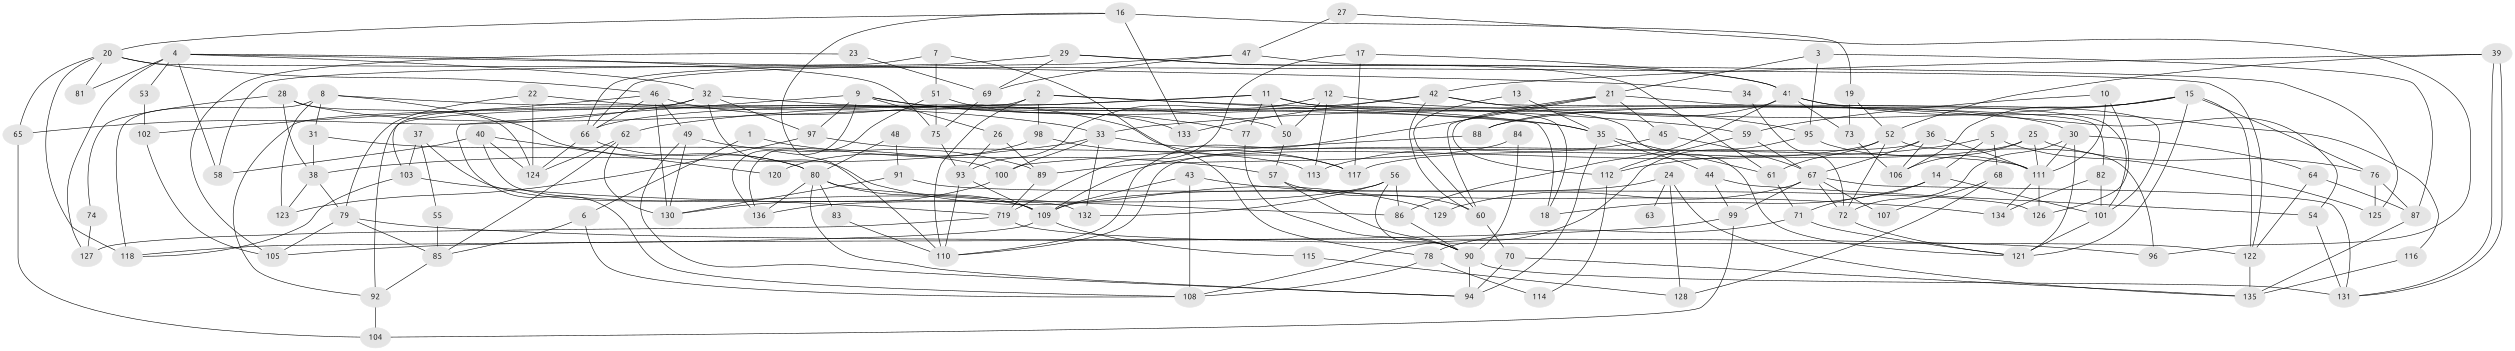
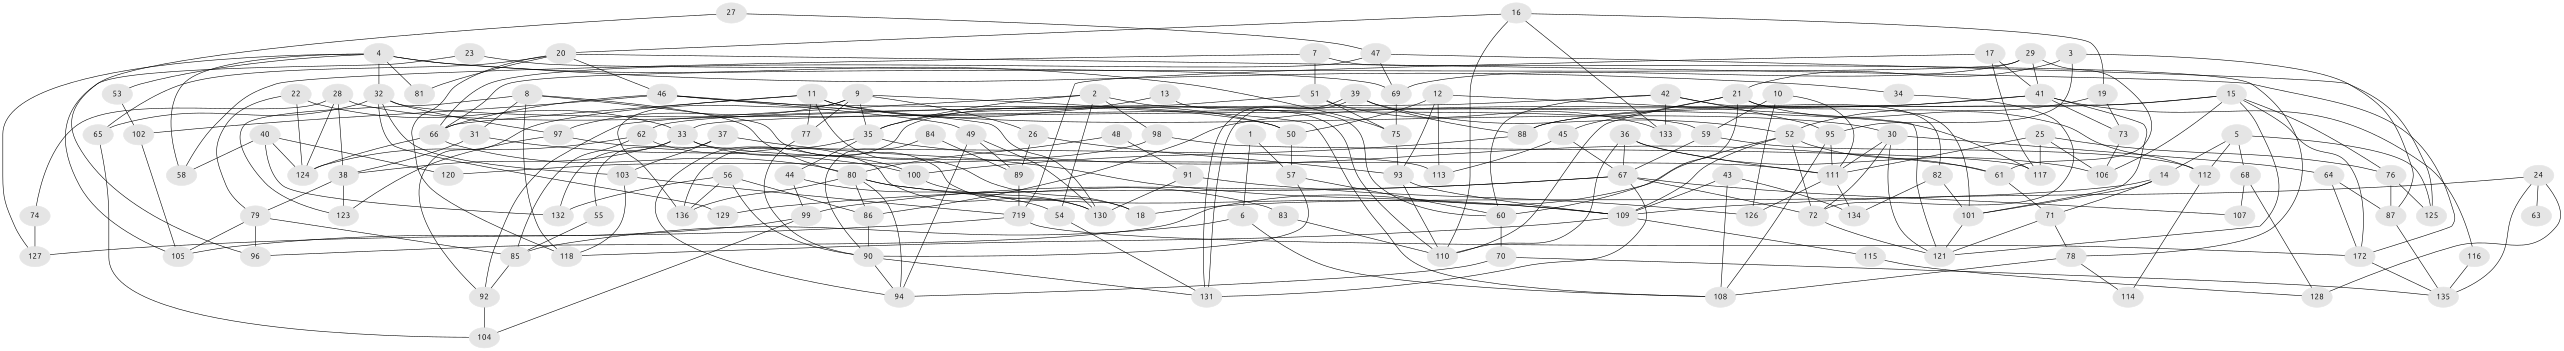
edge "39" -- "42": now "39" -- "88"
node "122": label "122" -> "172"
